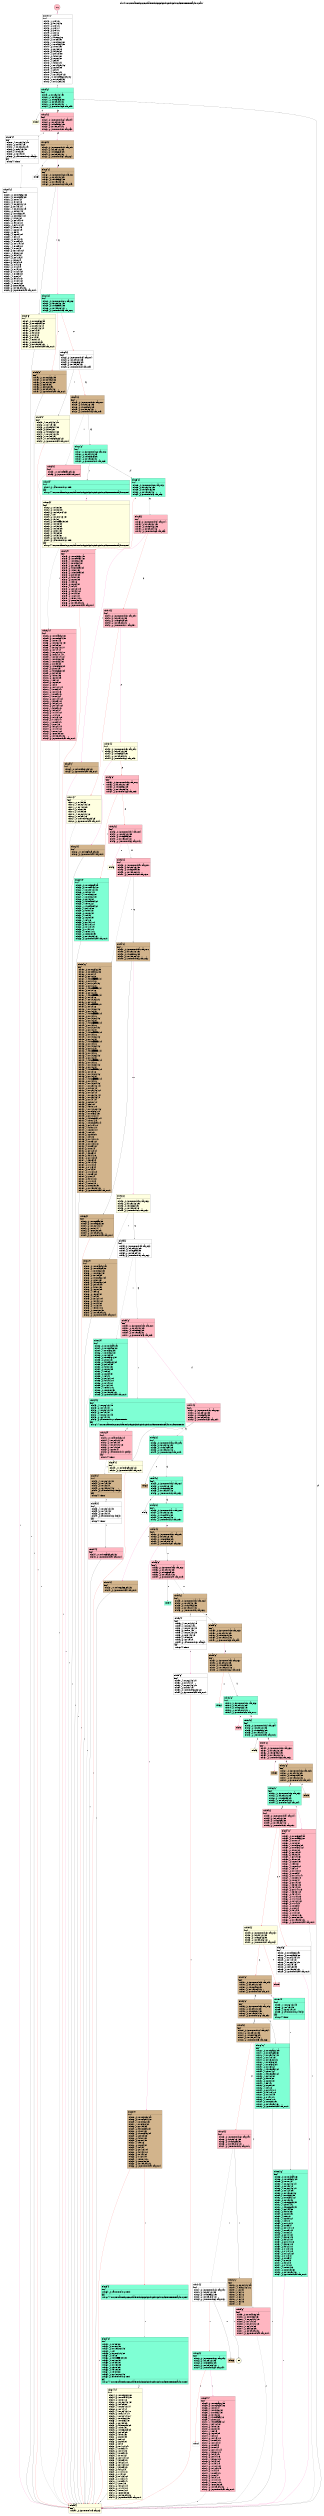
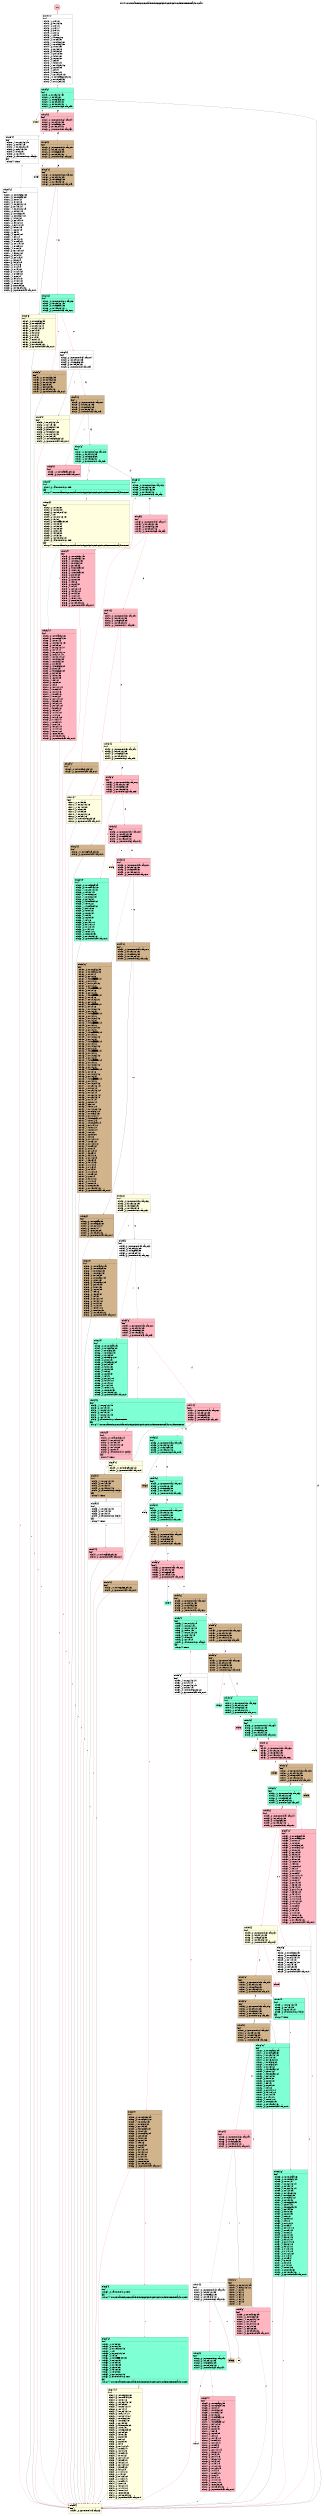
node "0x401fb6 [40]": fillcolor white -> aquamarine
